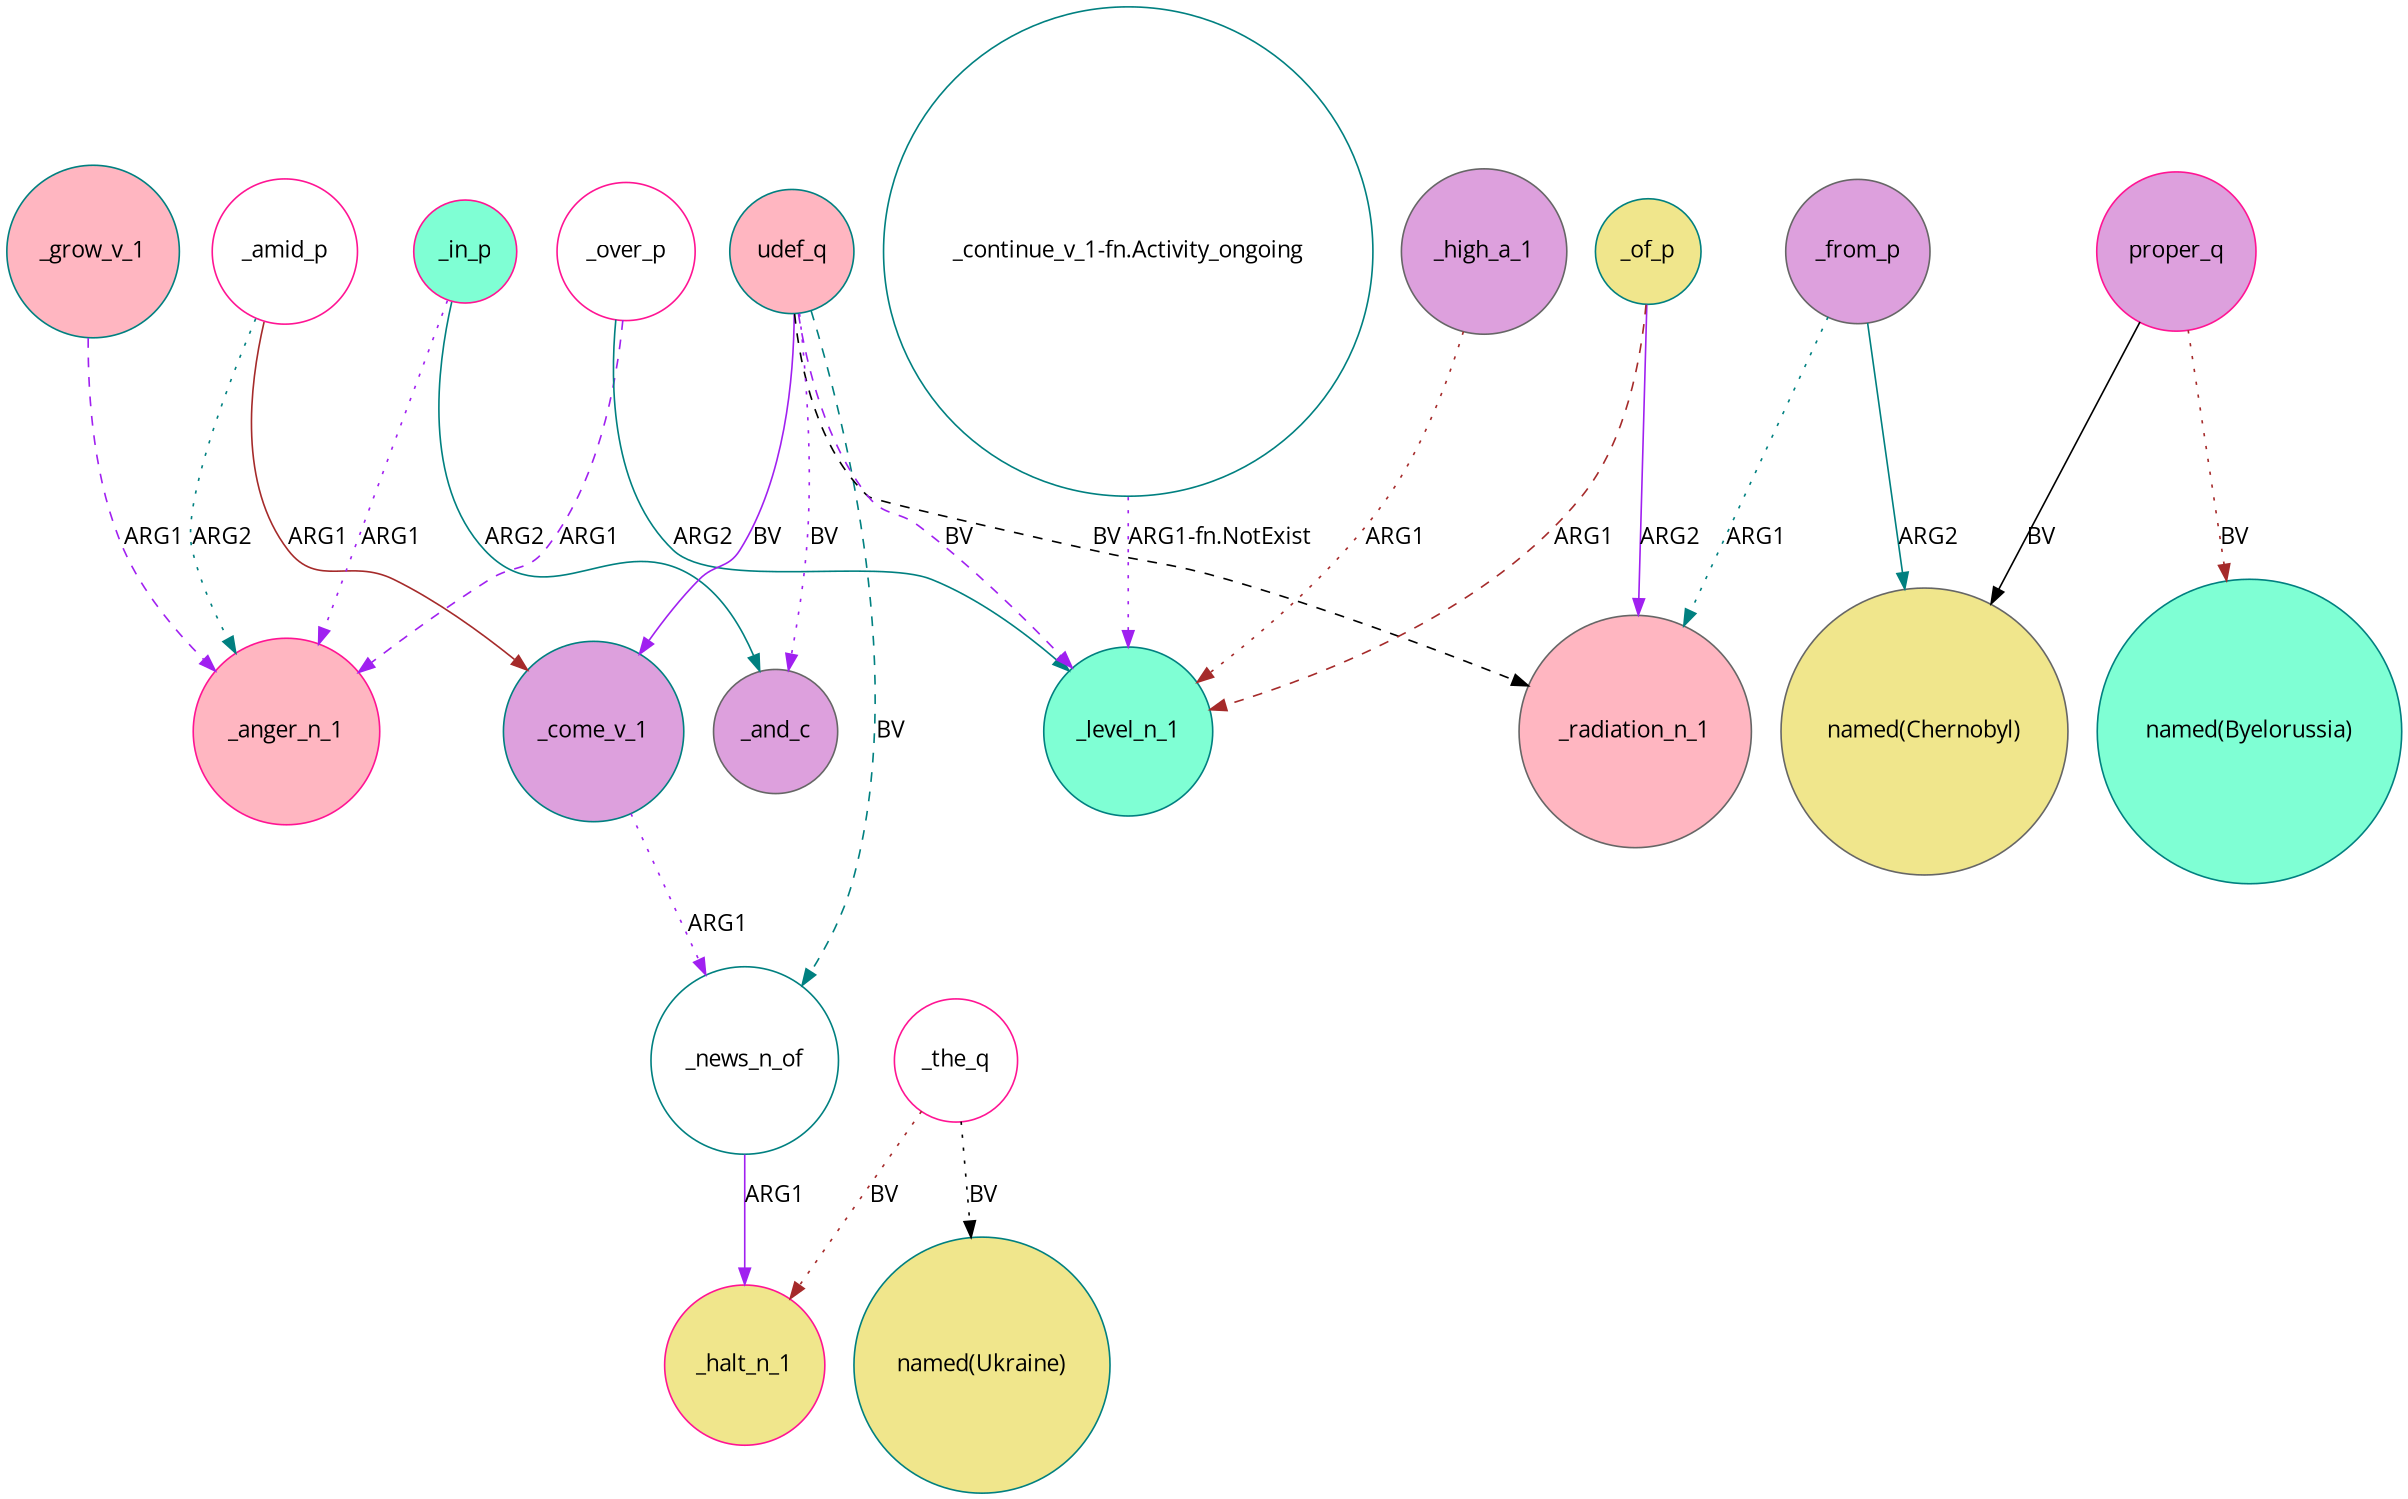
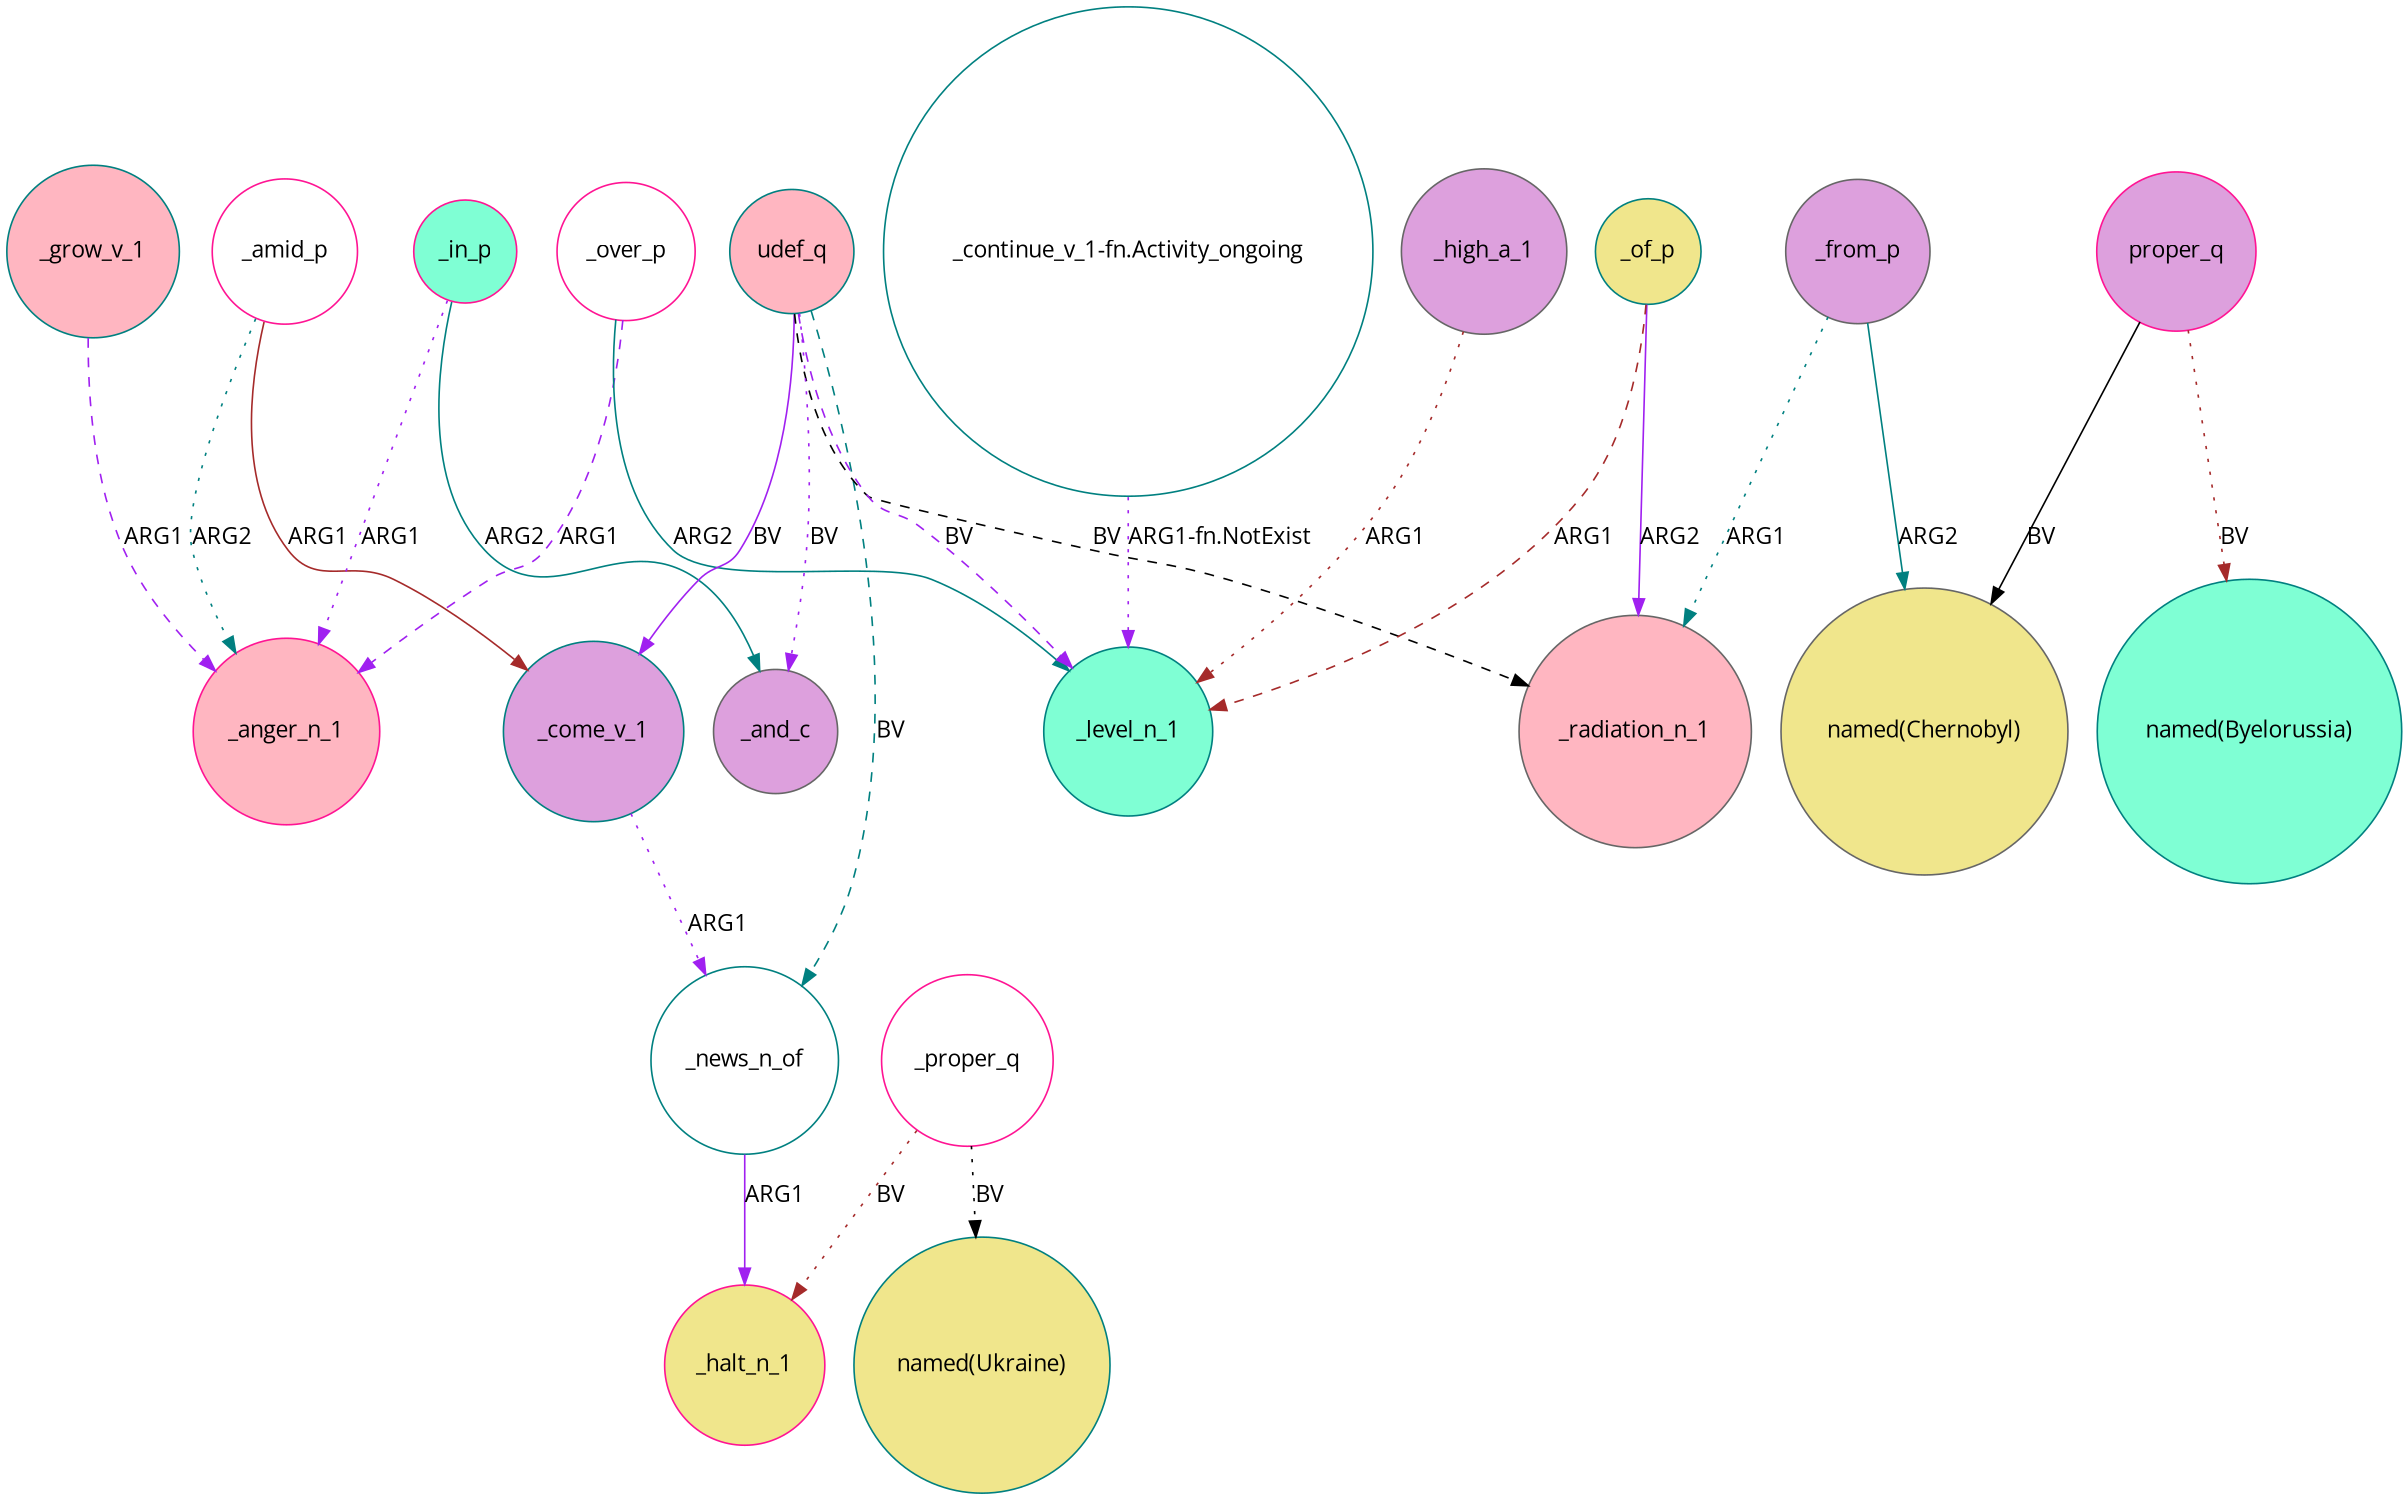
node "_the_q": label "_the_q" -> "_proper_q"
